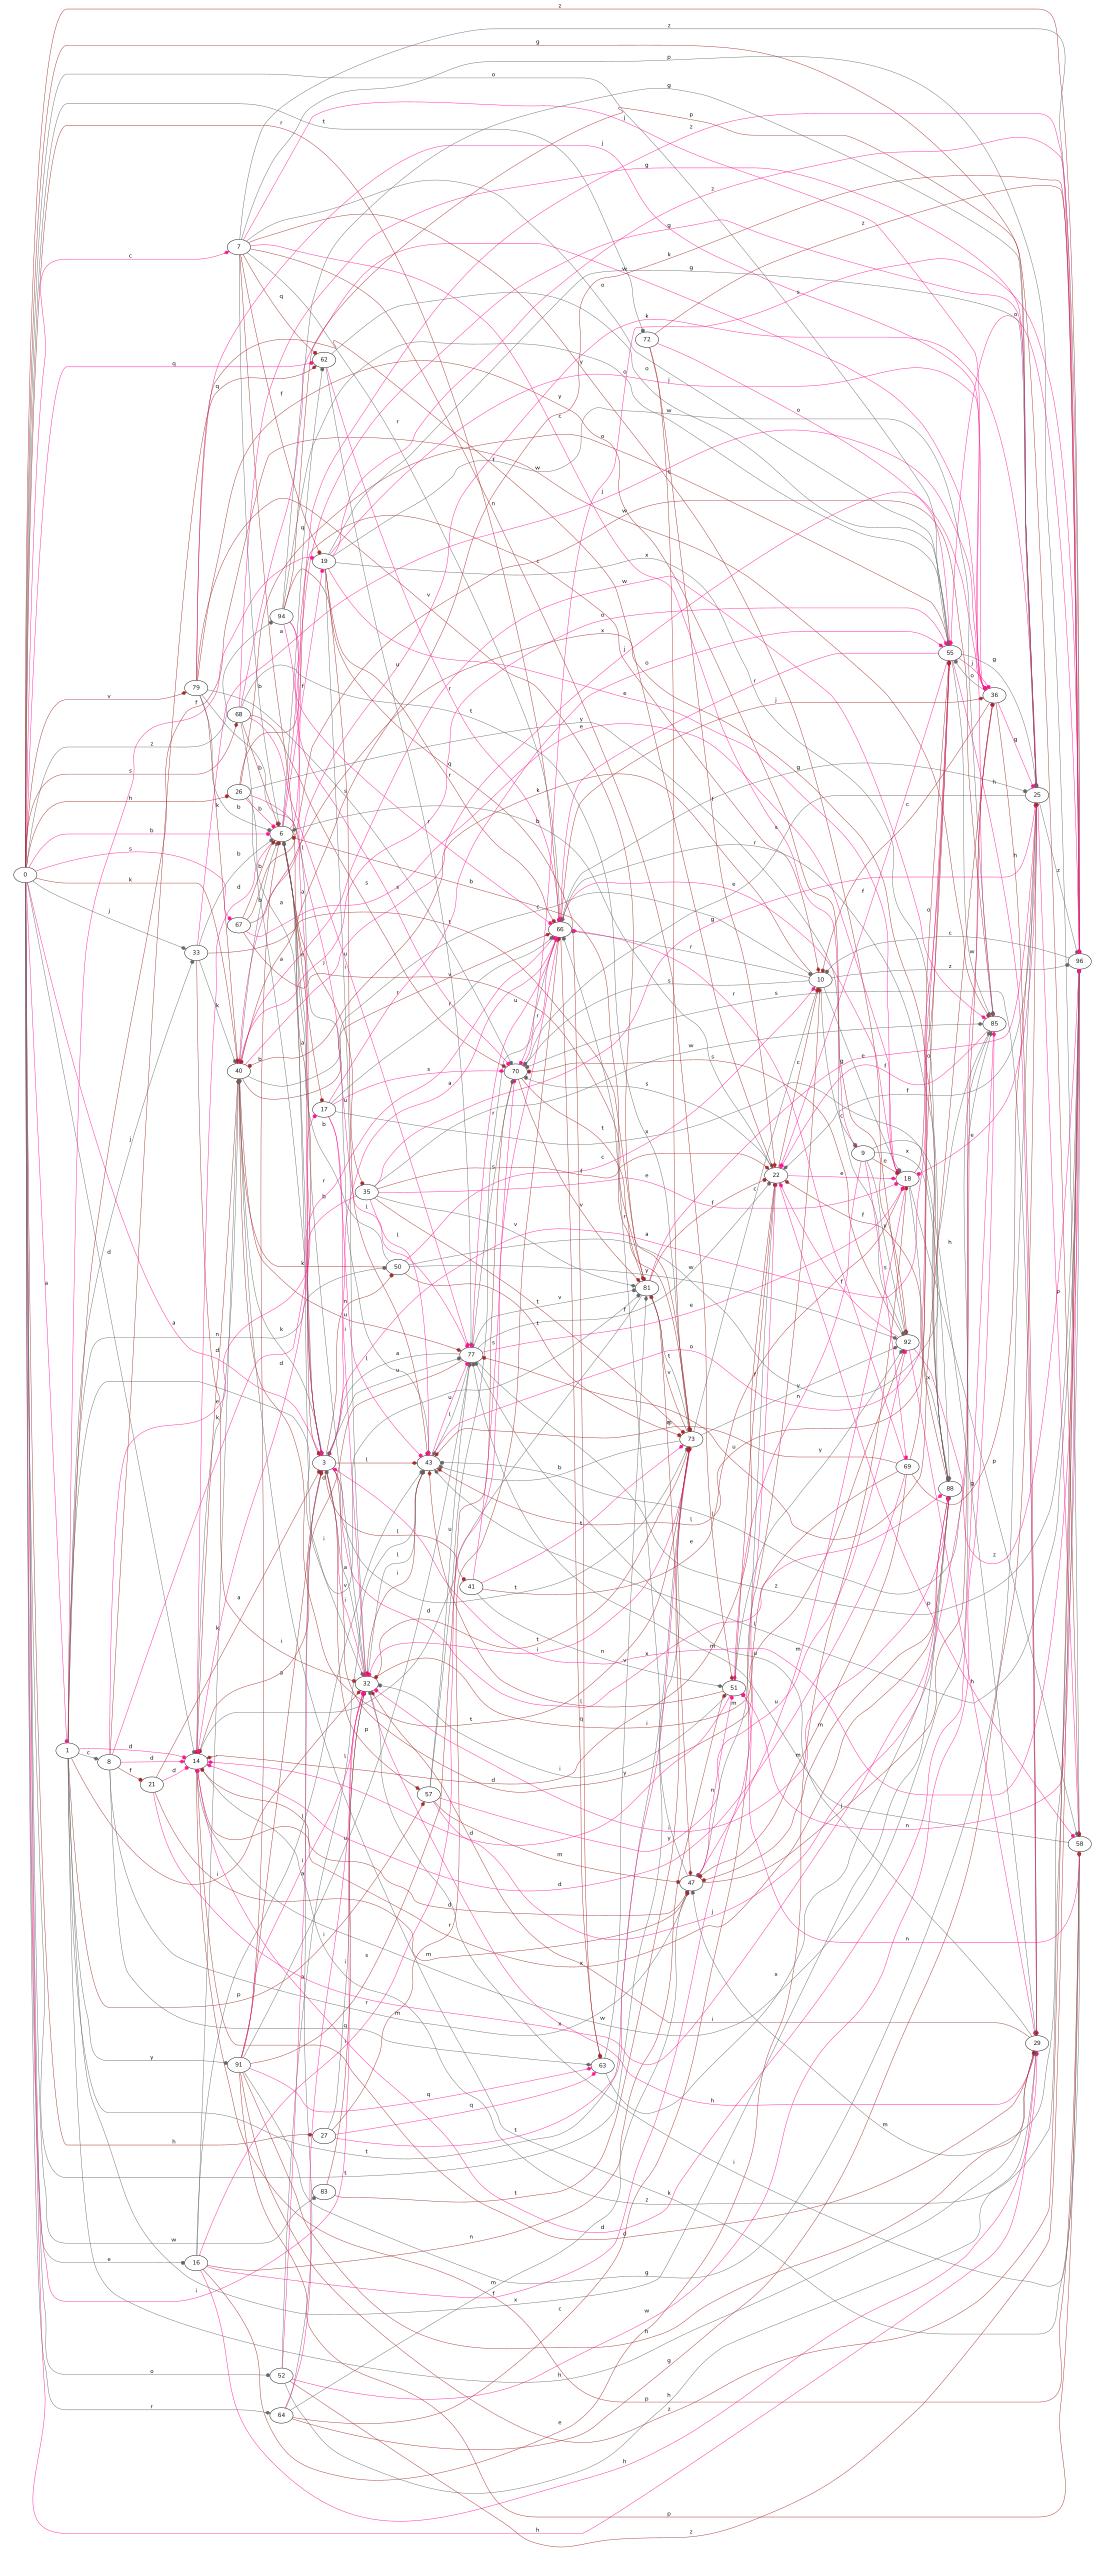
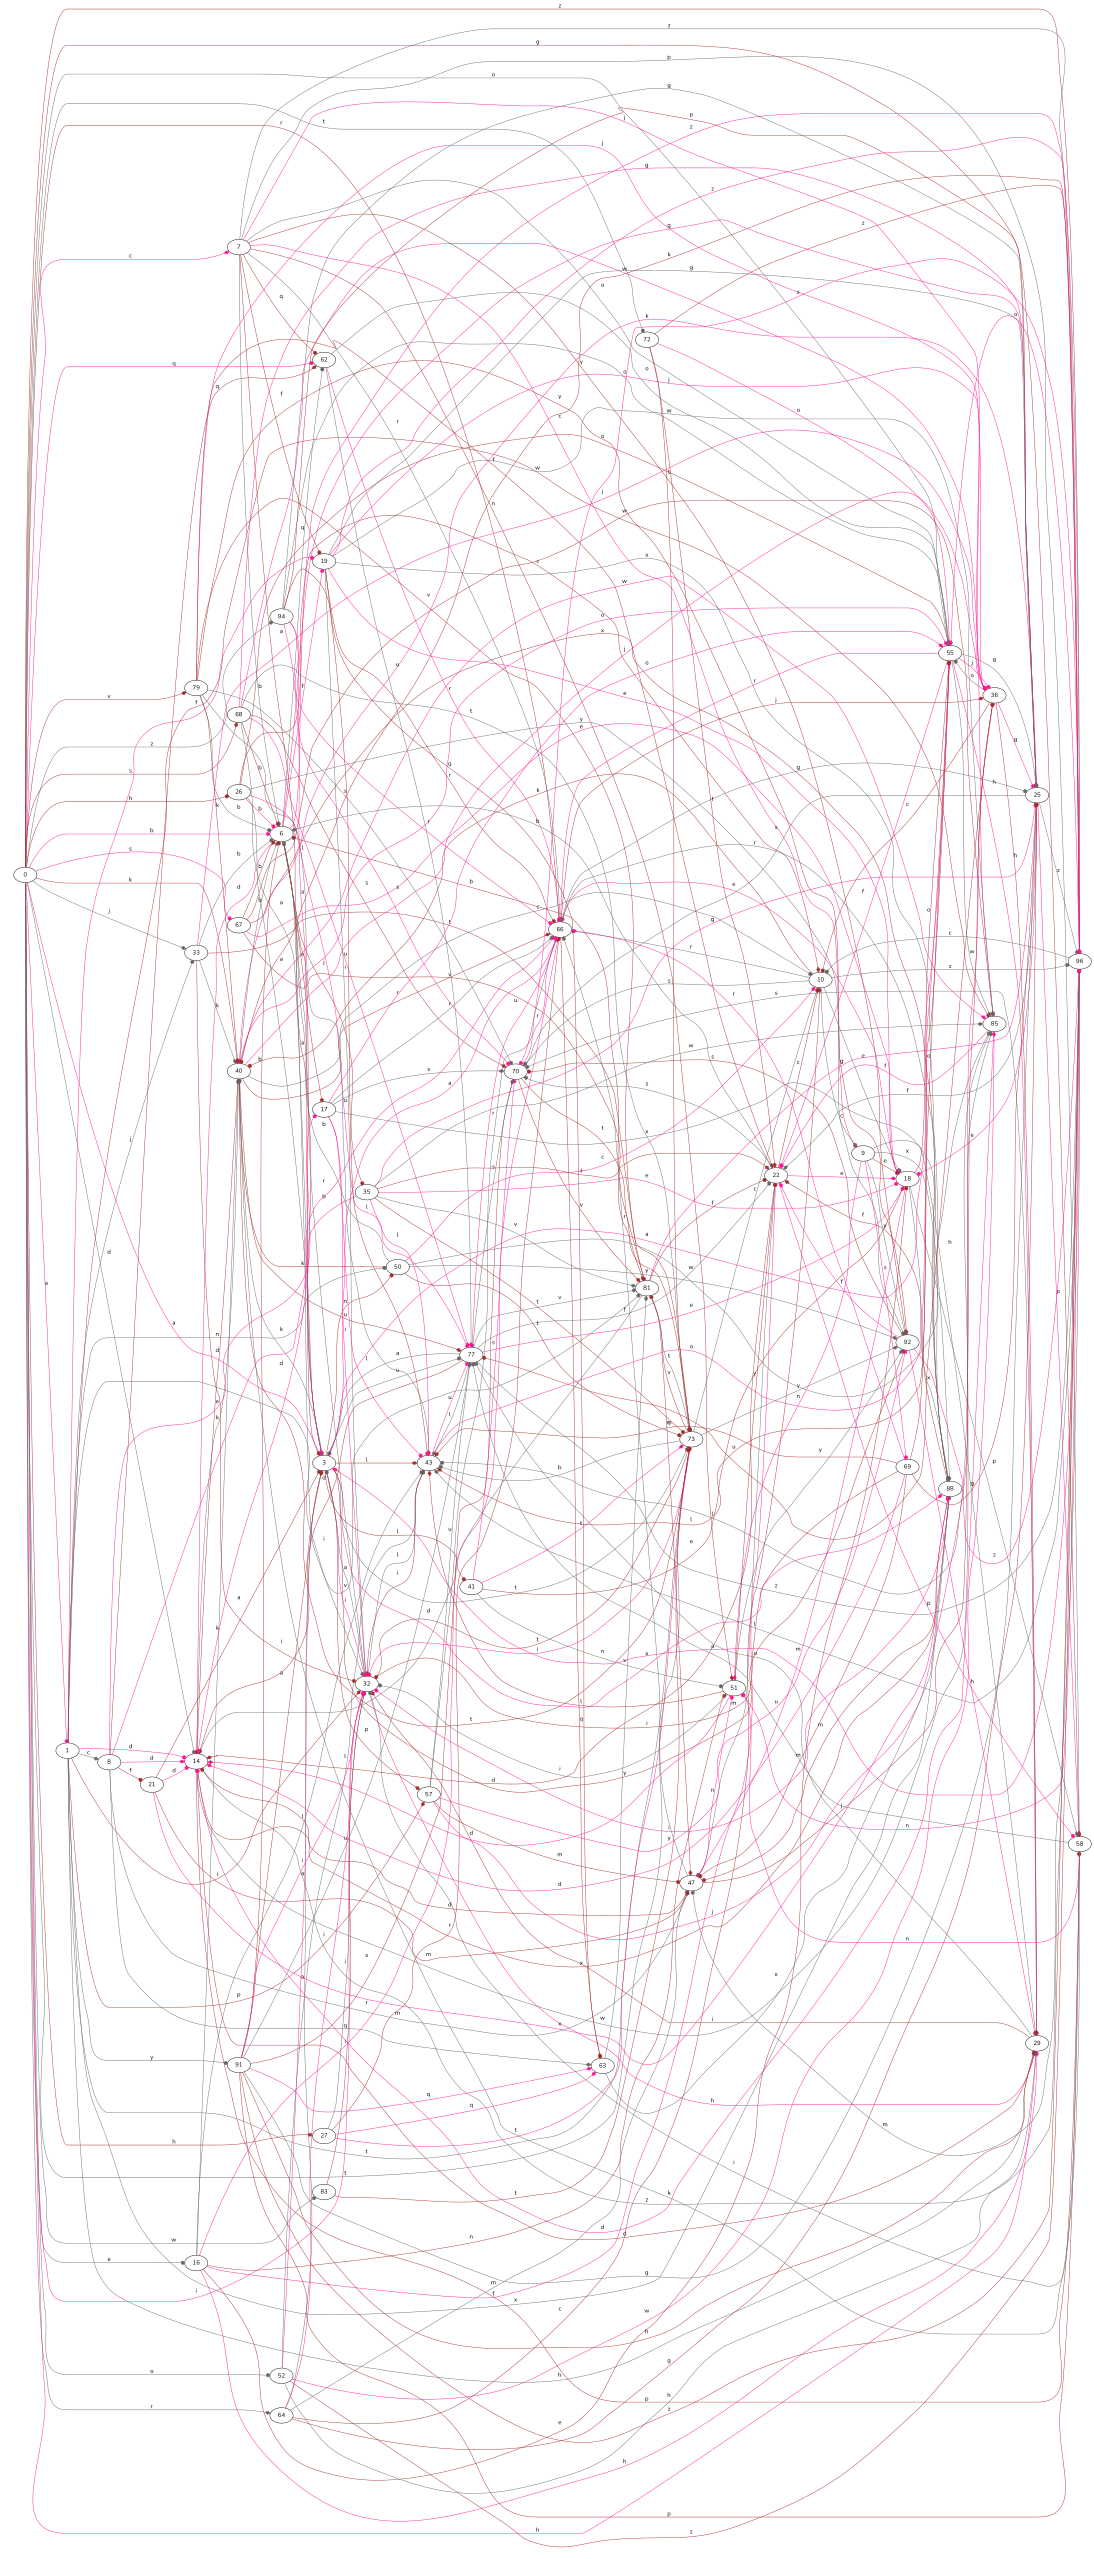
edge "17" -> "70": color deeppink -> gray40
edge "96" -> "3": label "m" -> "a"
edge "41" -> "51": arrowhead diamond -> dot
